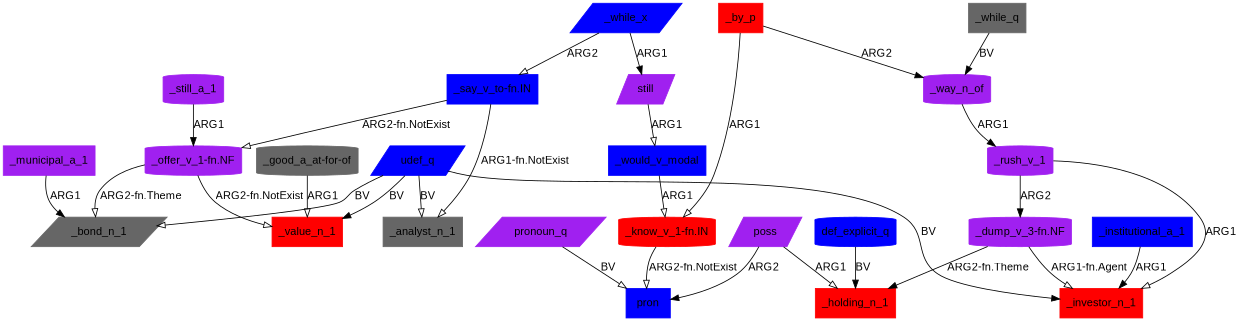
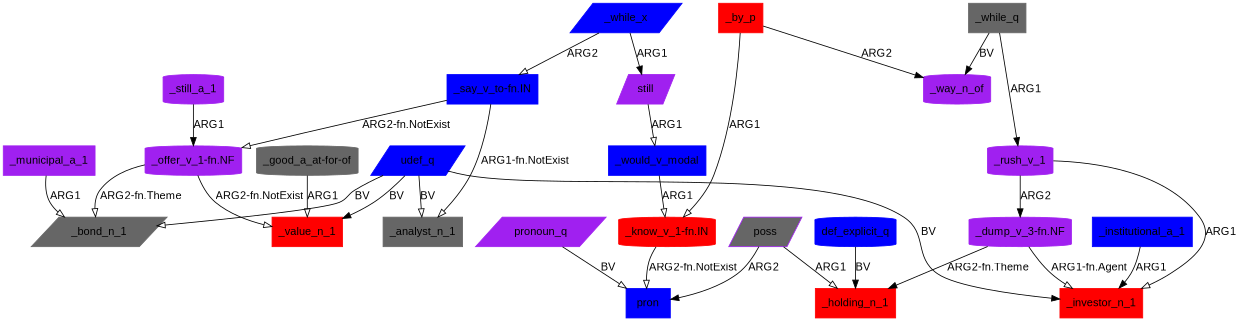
edge "_way_n_of" -> "_rush_v_1": now "_while_q" -> "_rush_v_1"
edge "_municipal_a_1" -> "_bond_n_1": arrowhead normal -> onormal
node "poss": fillcolor purple -> gray40
